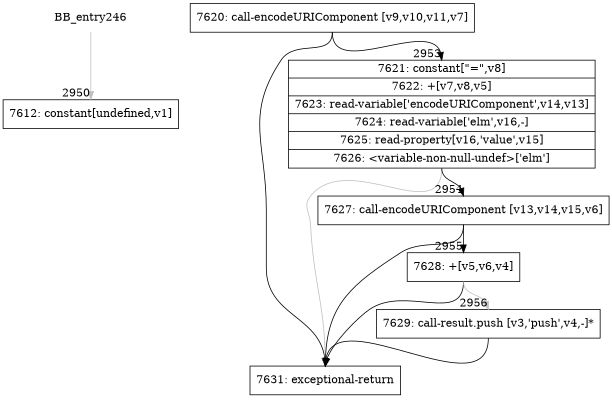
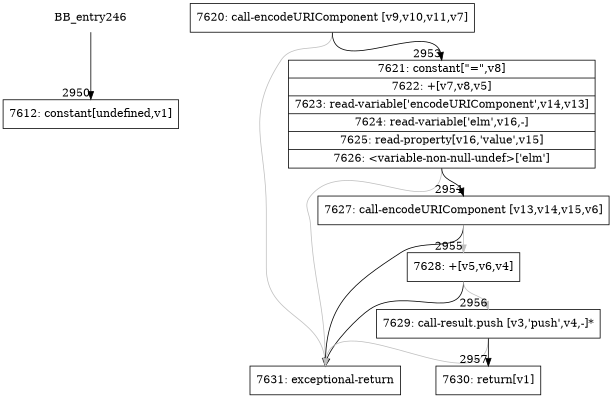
edge "BB_entry246" -> "7612: constant[undefined,v1]": color gray -> black
edge "7620: call-encodeURIComponent [v9,v10,v11,v7]" -> "7631: exceptional-return": color black -> gray
edge "7627: call-encodeURIComponent [v13,v14,v15,v6]" -> "7628: +[v5,v6,v4]": color black -> gray
edge "7629: call-result.push [v3,'push',v4,-]*" -> "7631: exceptional-return": color black -> gray
node "7630: return[v1]": added
